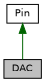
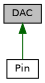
edge "DAC" -> "Pin": reversed
